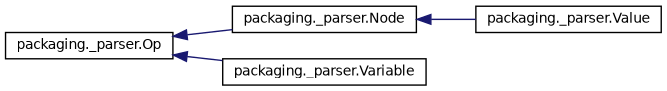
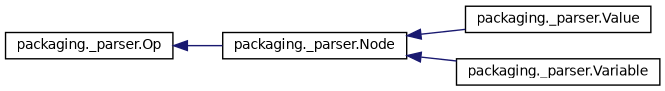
edge "packaging._parser.Variable" -> "packaging._parser.Op": now "packaging._parser.Variable" -> "packaging._parser.Node"
